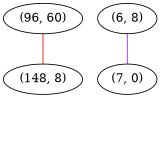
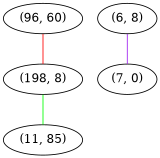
node "(148, 8)": label "(148, 8)" -> "(198, 8)"
node "(11, 85)": added
